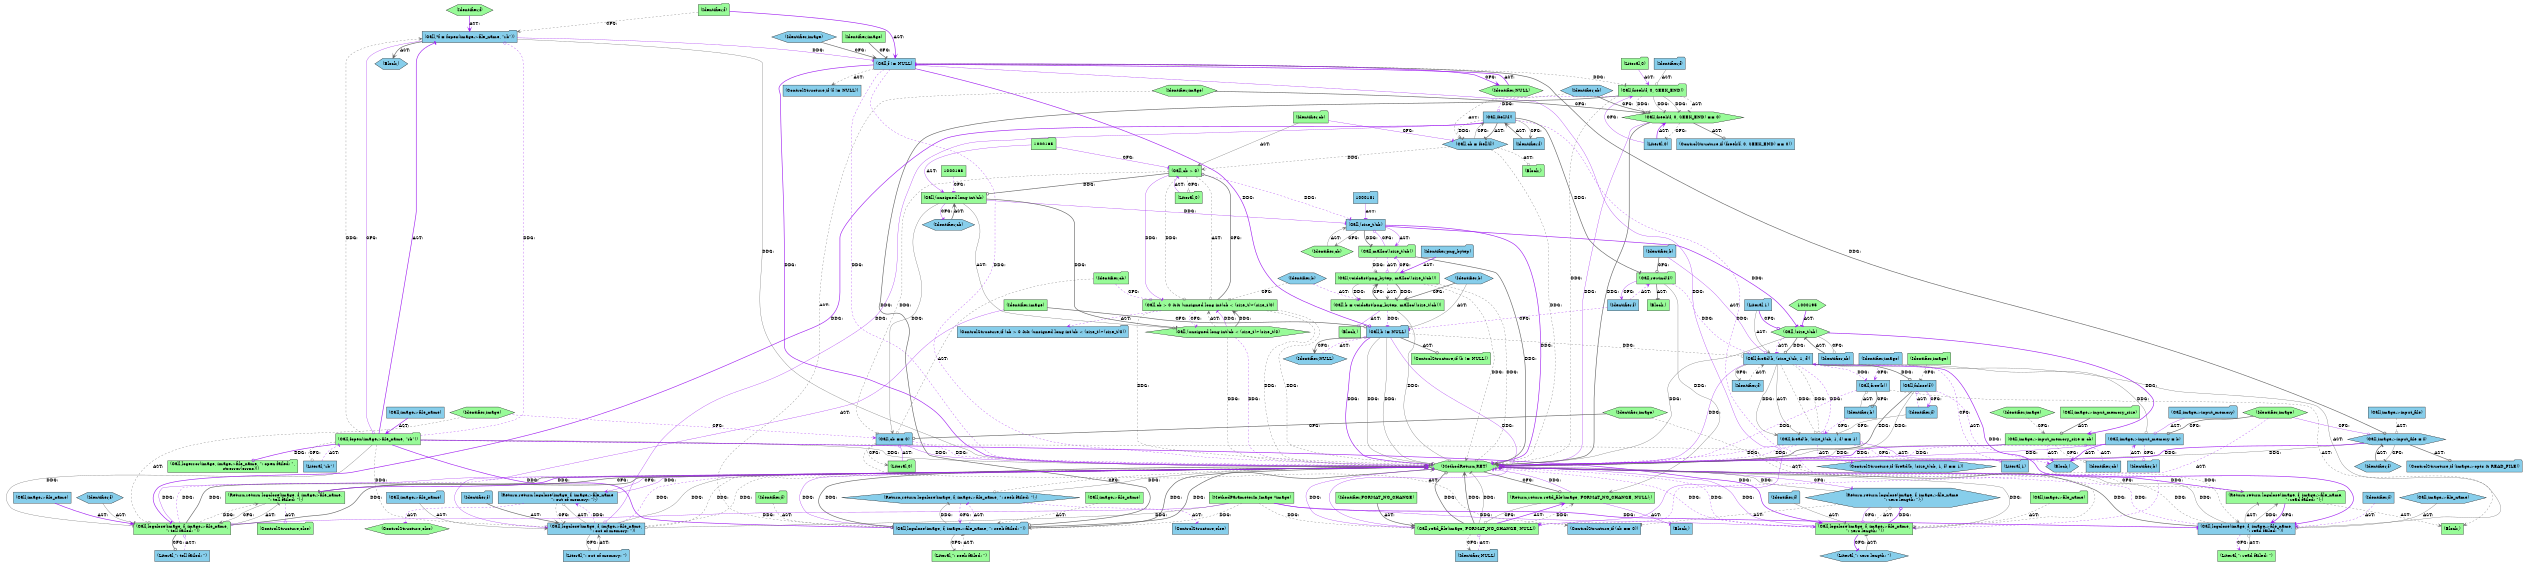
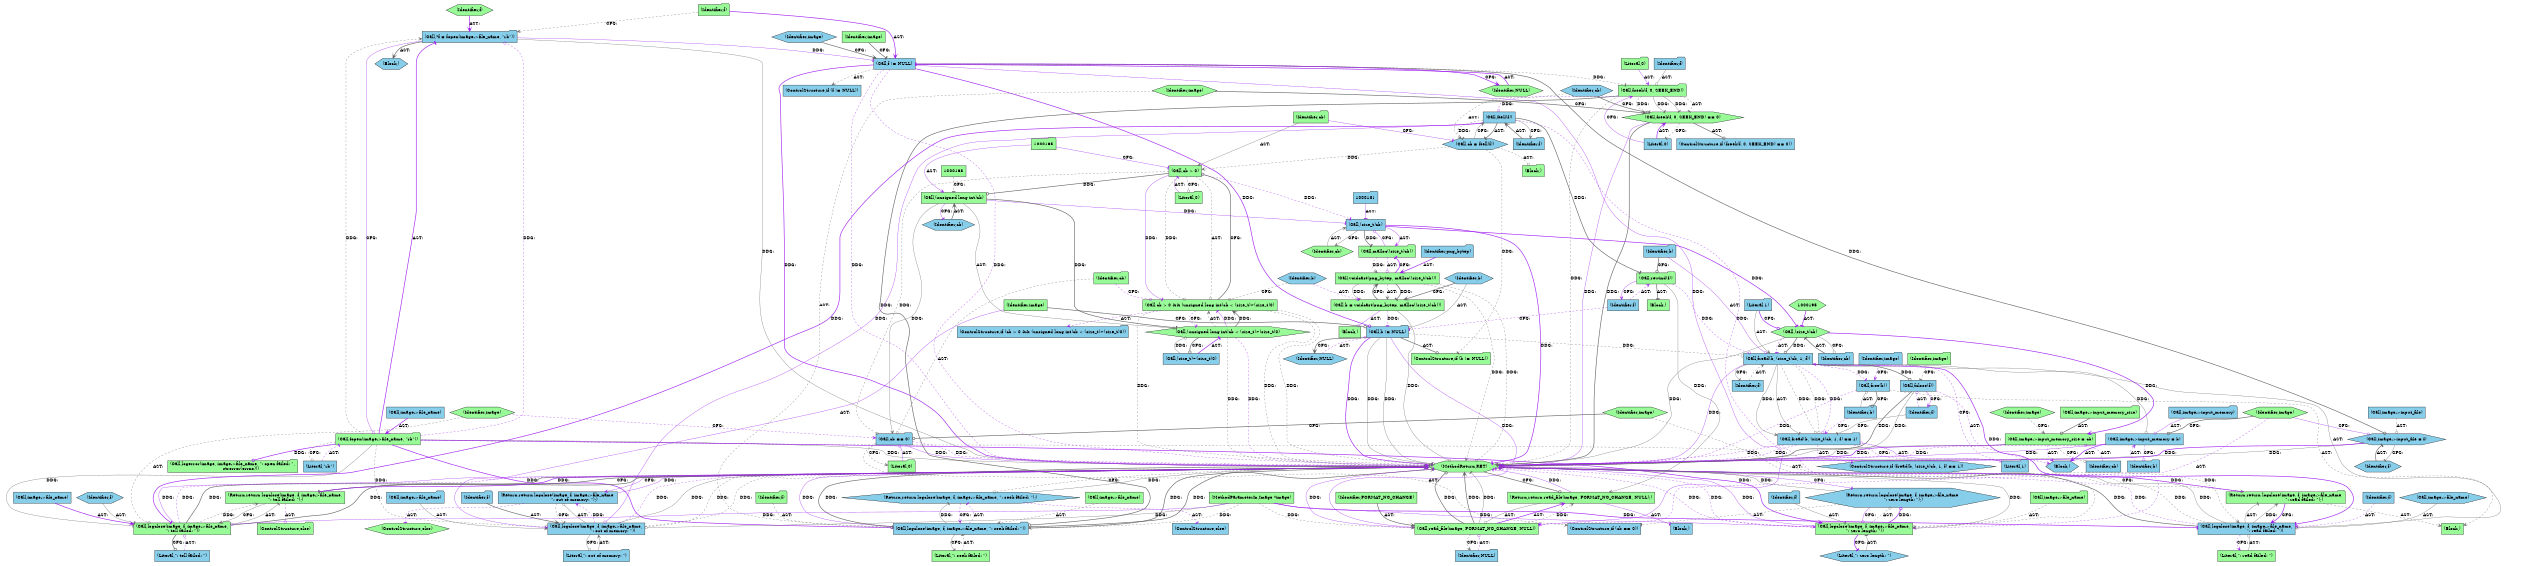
edge "1000168" -> "(Call,(unsigned long int)cb)": color purple -> gray40
edge "(Call,voidcast(png_bytep, malloc((size_t)cb)))" -> "(Call,malloc((size_t)cb))": style solid -> bold
edge "(Call,cb = ftell(f))" -> "(MethodReturn,RET)": now "(Call,cb = ftell(f))" -> "(ControlStructure,if (b != NULL))"
edge "(Call,malloc((size_t)cb))" -> "(MethodReturn,RET)": removed, label "DDG:"
node "(Call,(size_t)~(size_t)0)": added
node "(ControlStructure,if (image->opts & READ_FILE))": removed
edge "(Return,return read_file(image, FORMAT_NO_CHANGE, NULL);)" -> "(Call,read_file(image, FORMAT_NO_CHANGE, NULL))": label "CFG: " -> "AST: "
